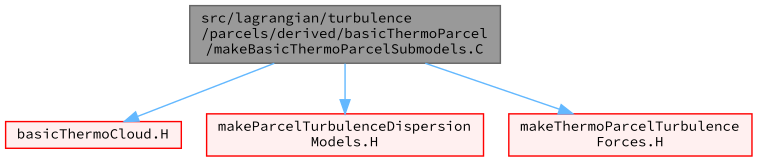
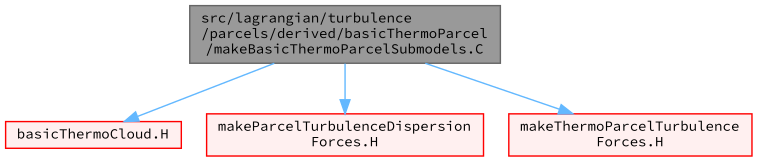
node "makeParcelTurbulenceDispersion Models.H": label "makeParcelTurbulenceDispersion Models.H" -> "makeParcelTurbulenceDispersion Forces.H"
